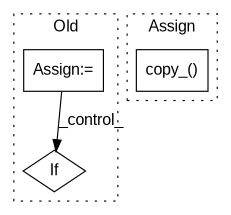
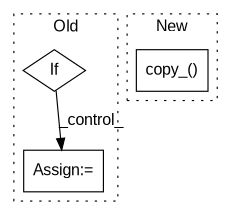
cluster "Assign": label "Assign" -> "New"
edge "Assign:=" -> "If": reversed
